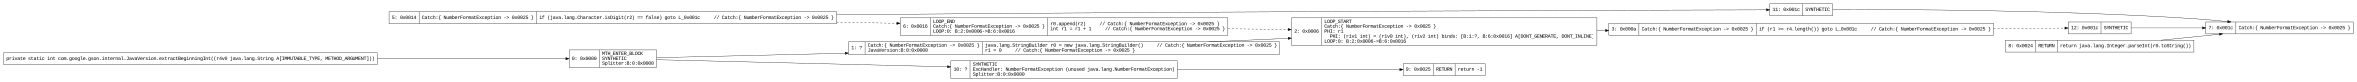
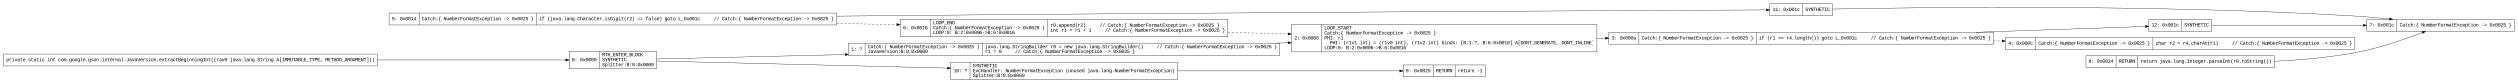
edge "3: 0x000a" -> "12: 0x001c": style dashed -> solid
node "4: 0x000c": added
